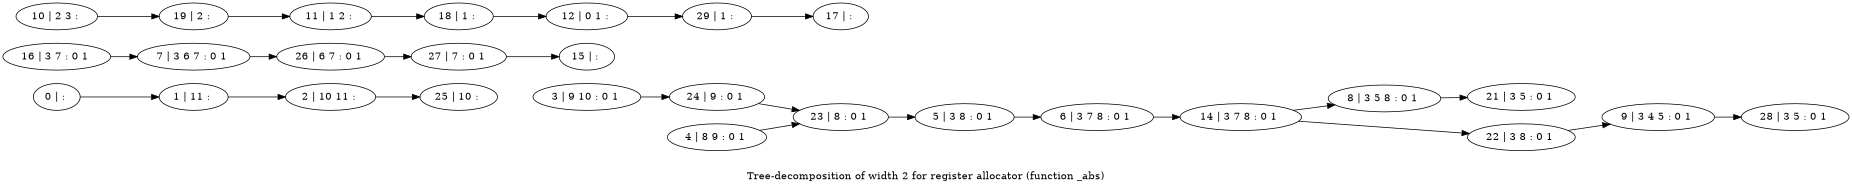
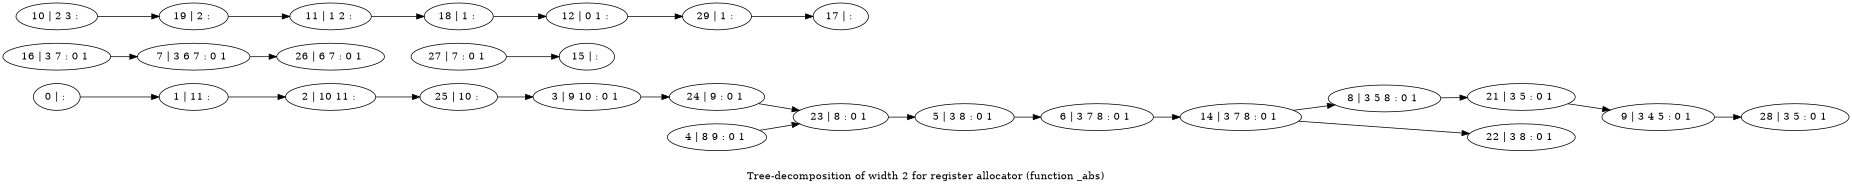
edge "26 | 6 7 : 0 1" -> "27 | 7 : 0 1": removed
edge "25 | 10 :" -> "3 | 9 10 : 0 1": added
edge "22 | 3 8 : 0 1" -> "9 | 3 4 5 : 0 1": now "21 | 3 5 : 0 1" -> "9 | 3 4 5 : 0 1"
